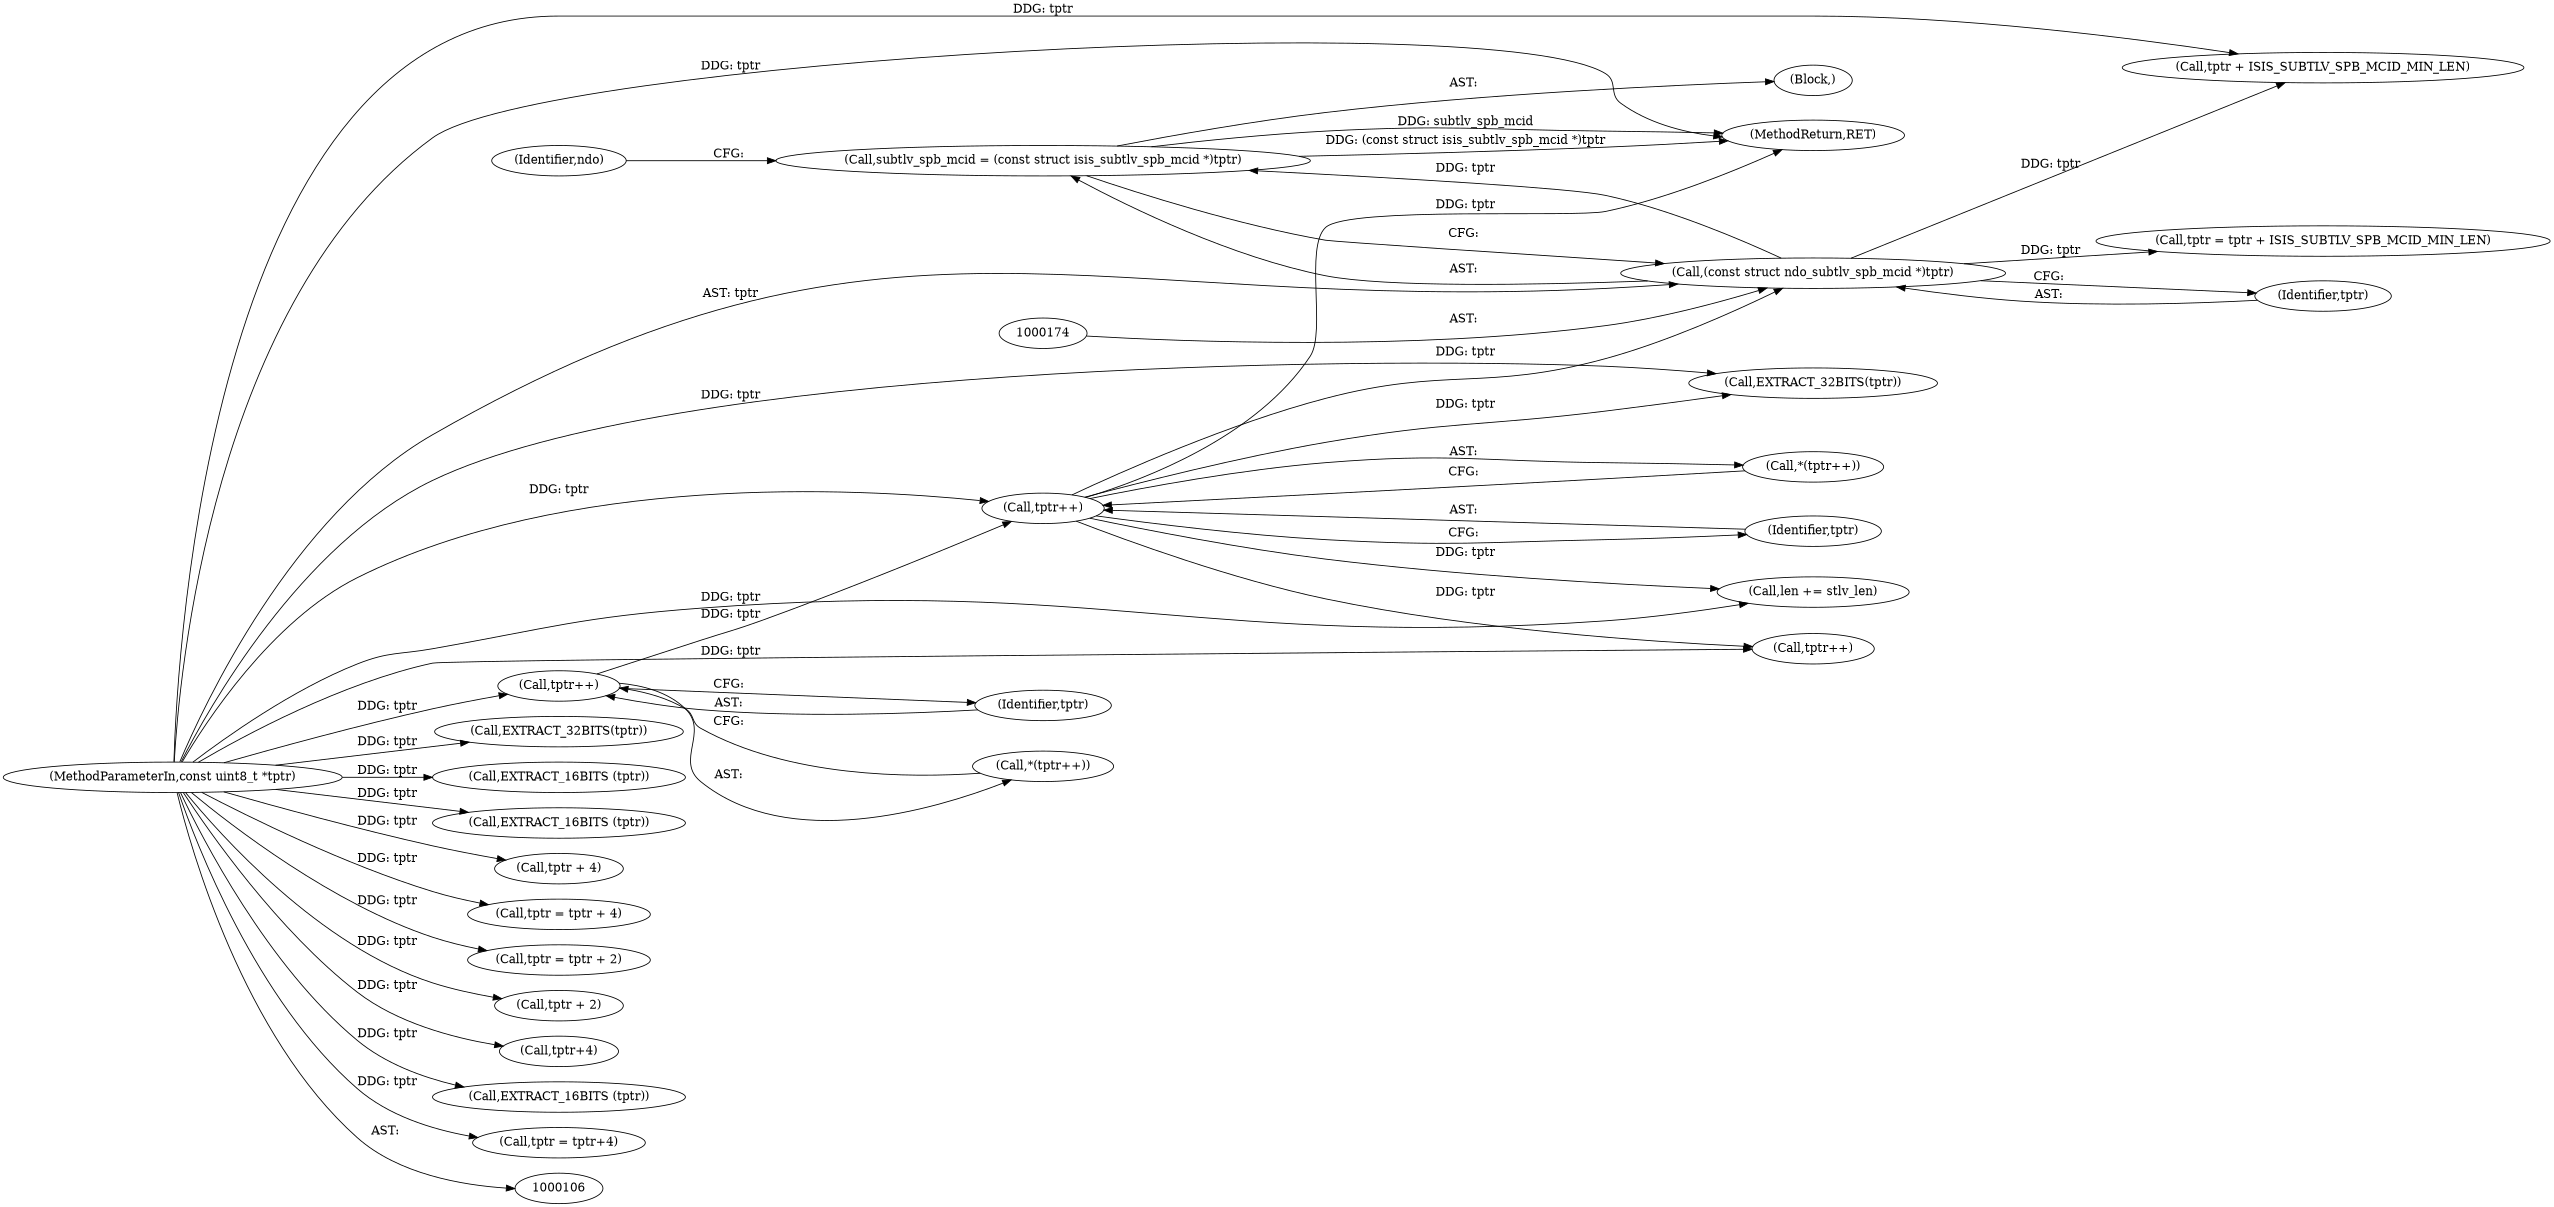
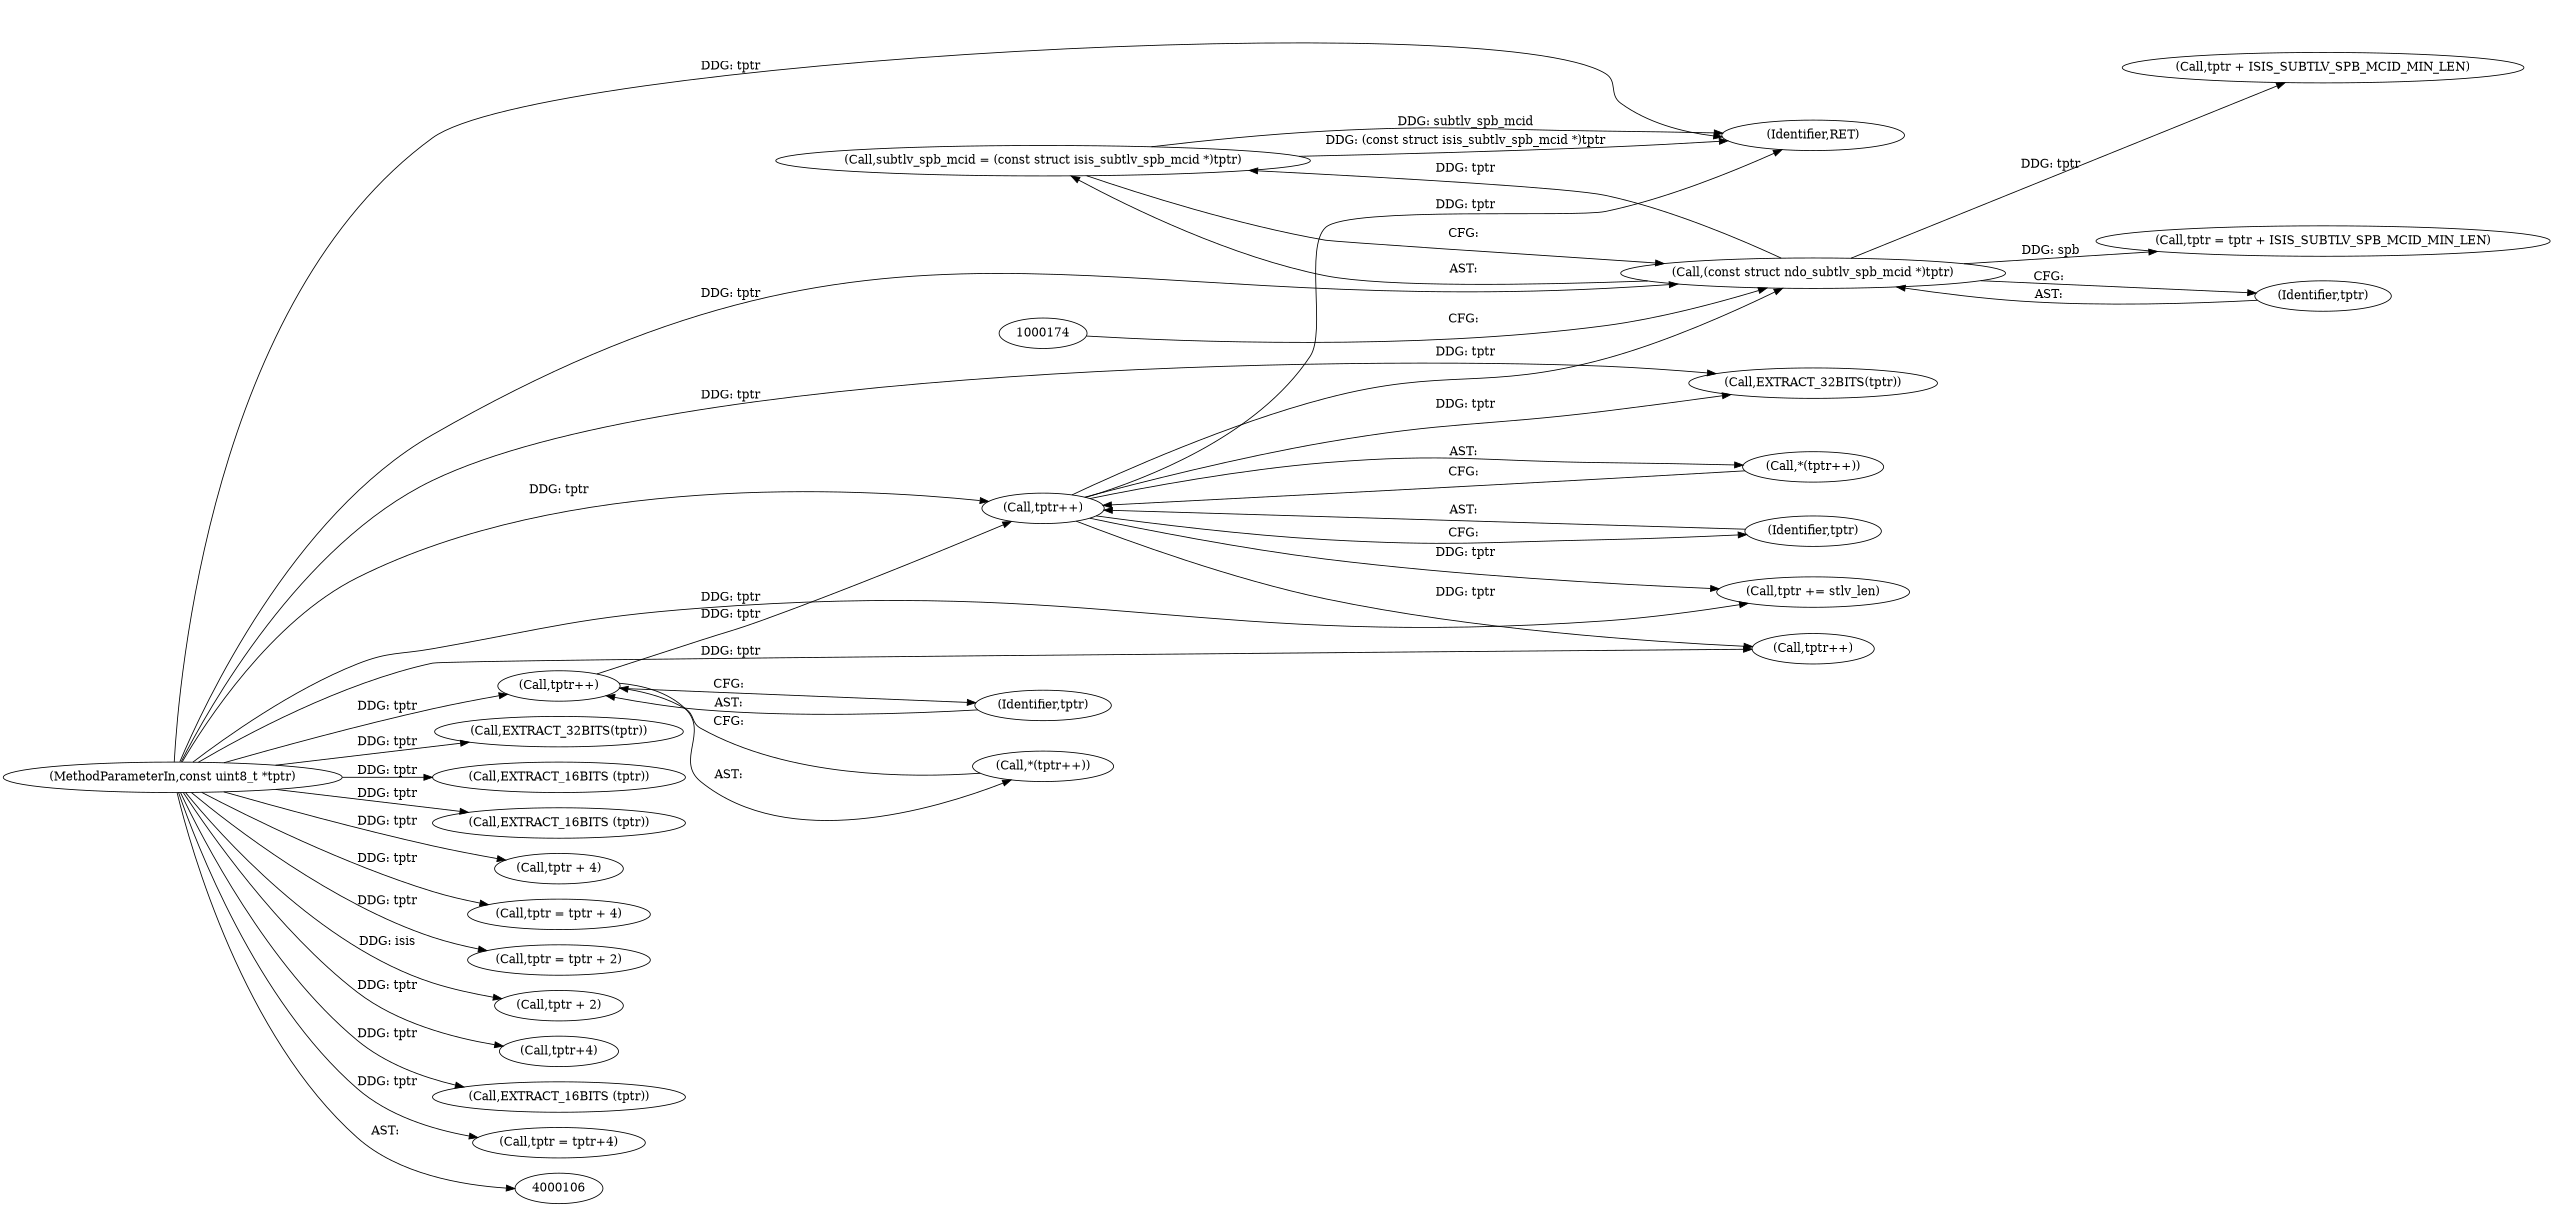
edge "(MethodParameterIn,const uint8_t *tptr)" -> "(Call,tptr + ISIS_SUBTLV_SPB_MCID_MIN_LEN)": removed, label "DDG: tptr"
node "(Block,)": removed
node "(MethodReturn,RET)": label "(MethodReturn,RET)" -> "(Identifier,RET)"
node "(Identifier,ndo)": removed
edge "(Call,(const struct ndo_subtlv_spb_mcid *)tptr)" -> "(Call,tptr = tptr + ISIS_SUBTLV_SPB_MCID_MIN_LEN)": label "DDG: tptr" -> "DDG: spb"
edge "(MethodParameterIn,const uint8_t *tptr)" -> "(Call,(const struct ndo_subtlv_spb_mcid *)tptr)": label "AST: tptr" -> "DDG: tptr"
edge "1000174" -> "(Call,(const struct ndo_subtlv_spb_mcid *)tptr)": label "AST: " -> "CFG: "
node "(Call,len += stlv_len)": label "(Call,len += stlv_len)" -> "(Call,tptr += stlv_len)"
edge "(MethodParameterIn,const uint8_t *tptr)" -> "(Call,tptr + 2)": label "DDG: tptr" -> "DDG: isis"
node "1000106": label "1000106" -> "4000106"
